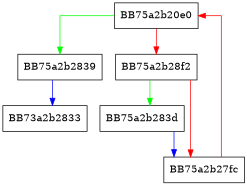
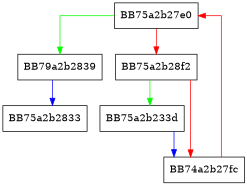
node "BB75a2b20e0": label "BB75a2b20e0" -> "BB75a2b27e0"
node "BB75a2b2839": label "BB75a2b2839" -> "BB79a2b2839"
node "BB73a2b2833": label "BB73a2b2833" -> "BB75a2b2833"
node "BB75a2b283d": label "BB75a2b283d" -> "BB75a2b233d"
node "BB75a2b27fc": label "BB75a2b27fc" -> "BB74a2b27fc"
